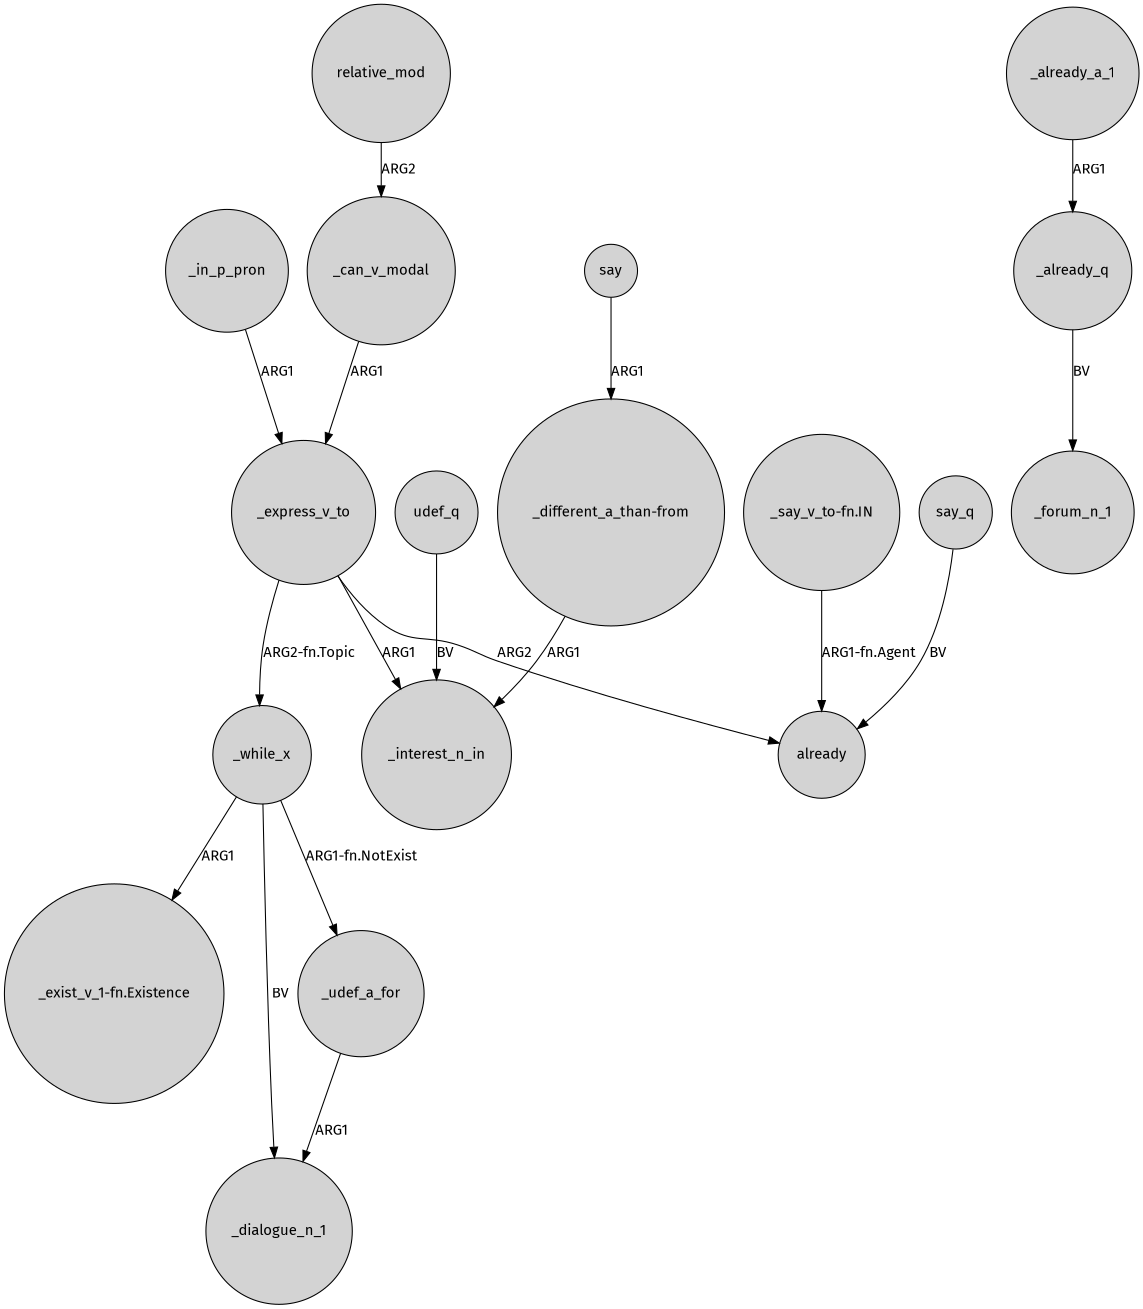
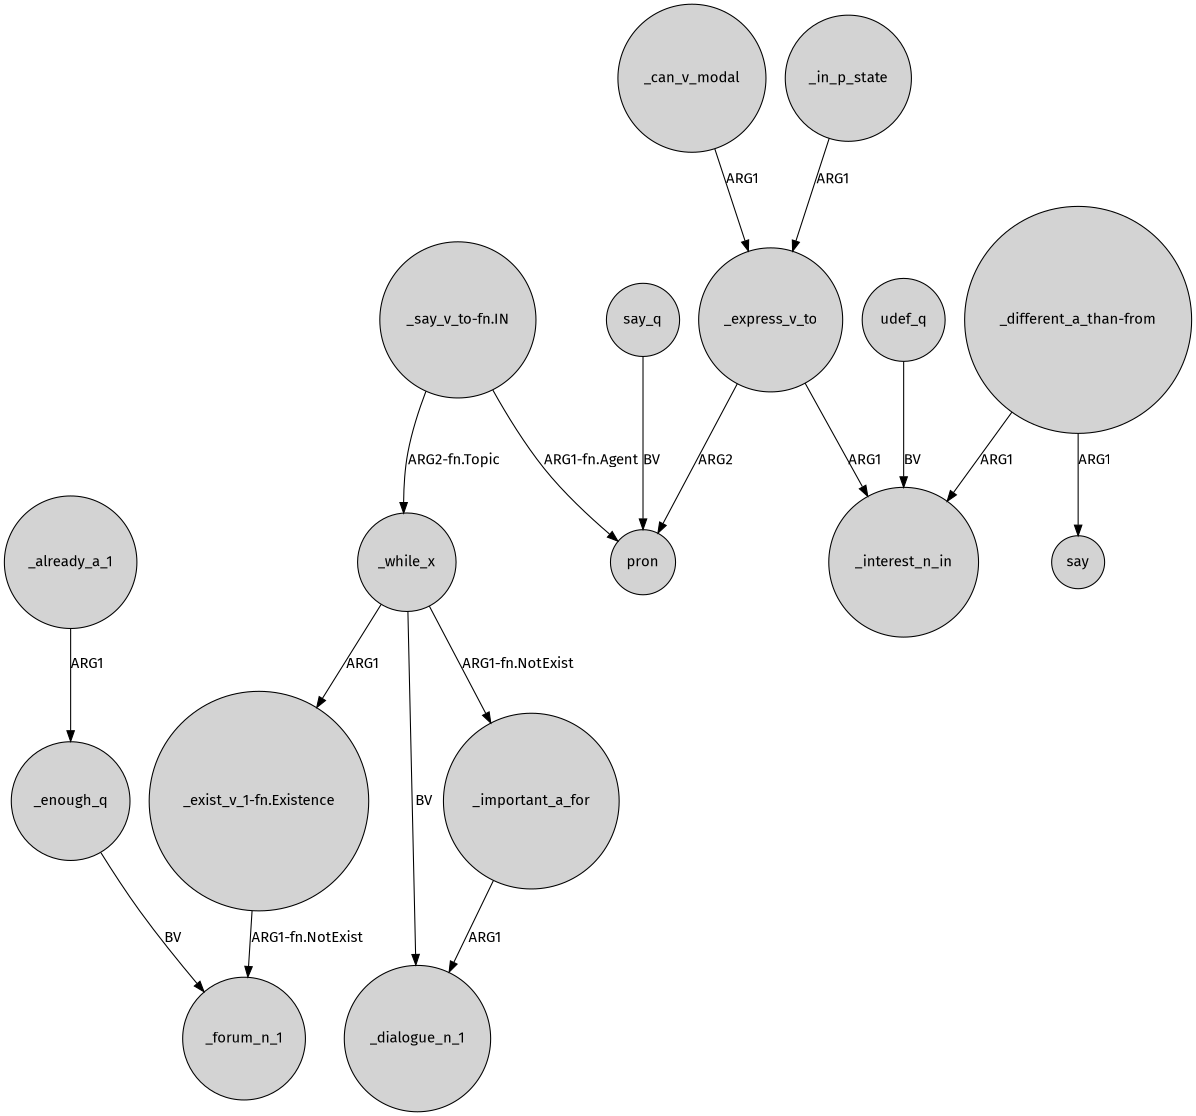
node "relative_mod": removed
node "_in_p_pron": label "_in_p_pron" -> "_in_p_state"
node "_already_q": label "_already_q" -> "_enough_q"
edge "say" -> "_different_a_than-from": reversed
edge "_express_v_to" -> "_while_x": now "_say_v_to-fn.IN" -> "_while_x"
node "already": label "already" -> "pron"
edge "_exist_v_1-fn.Existence" -> "_forum_n_1": added, label "ARG1-fn.NotExist"
node "_udef_a_for": label "_udef_a_for" -> "_important_a_for"
